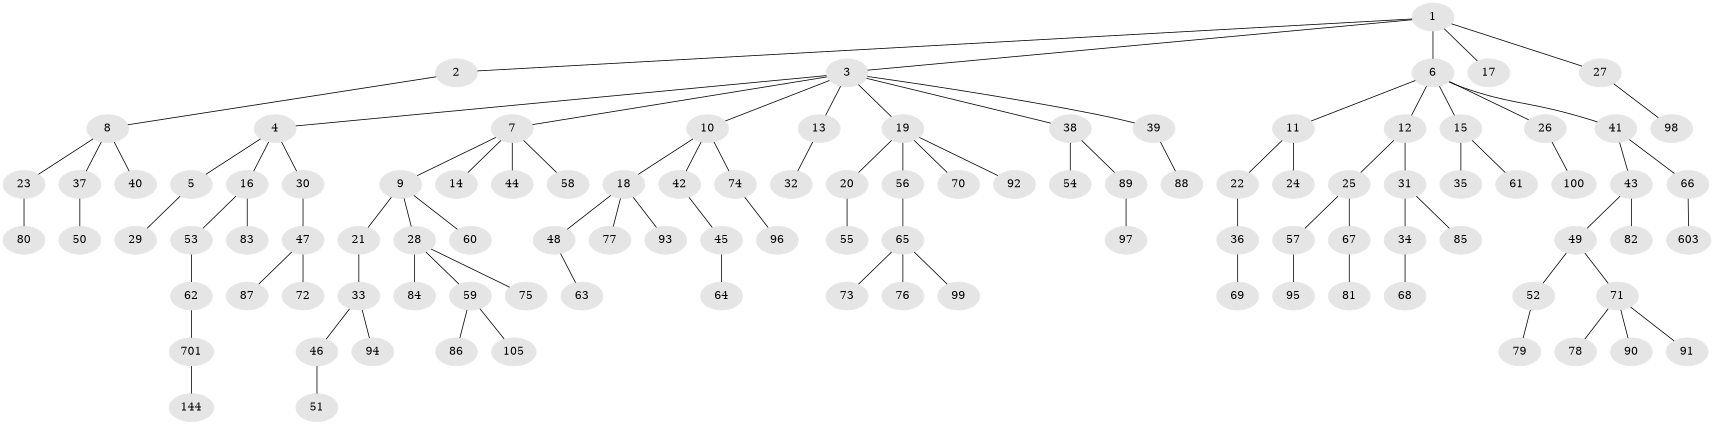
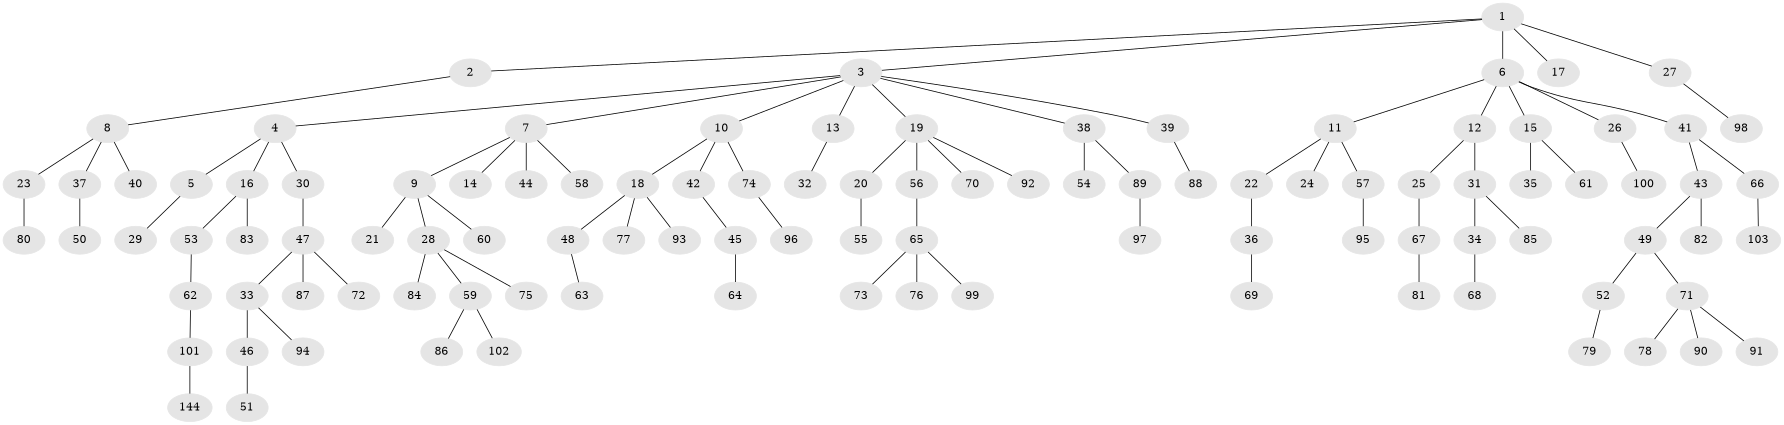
edge "25" -- "57": now "11" -- "57"
node "603": label "603" -> "103"
edge "21" -- "33": now "47" -- "33"
node "701": label "701" -> "101"
node "105": label "105" -> "102"
